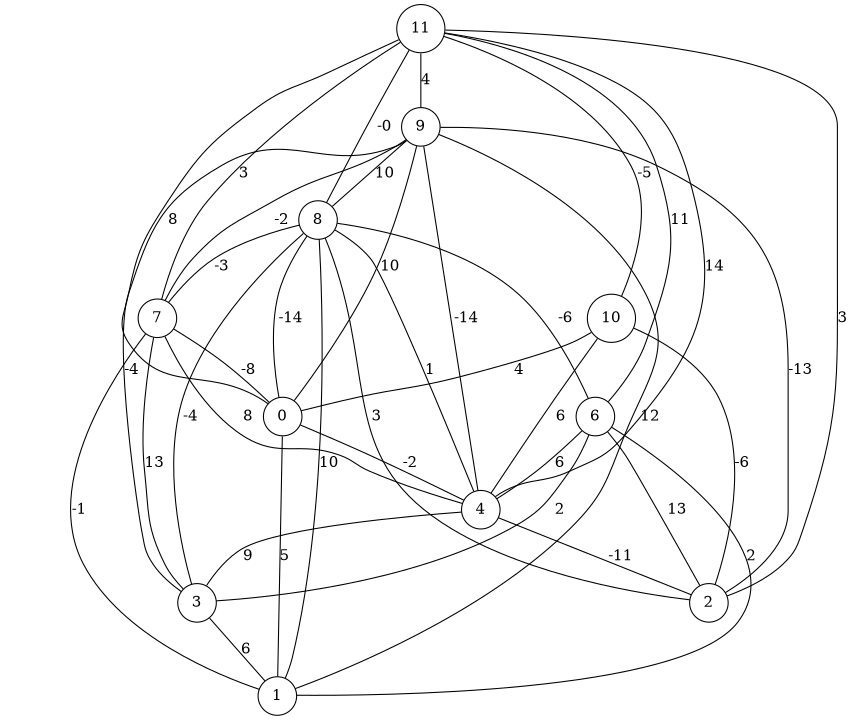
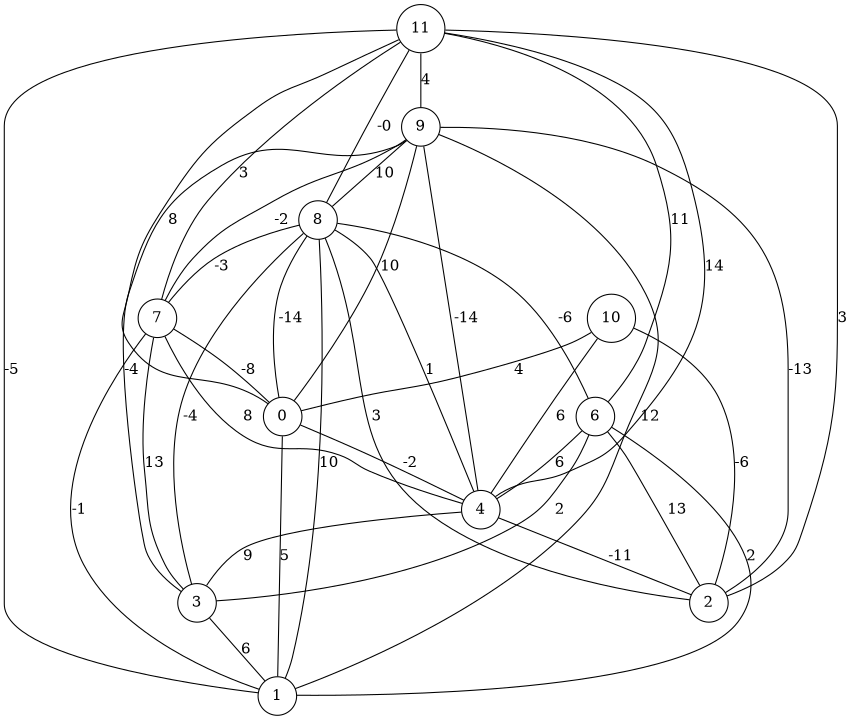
edge "11" -- "10": now "11" -- "1"
